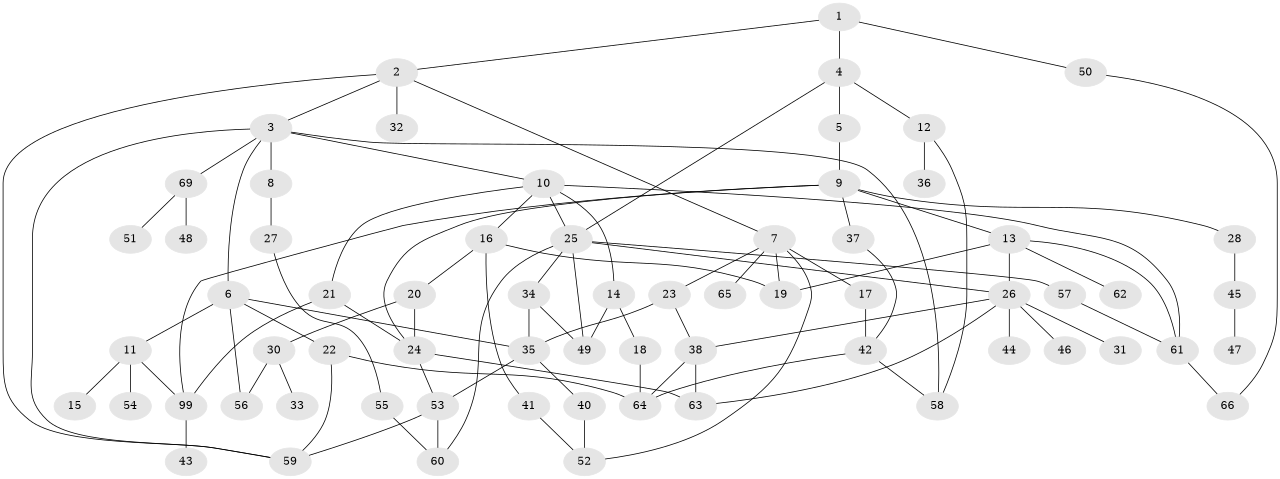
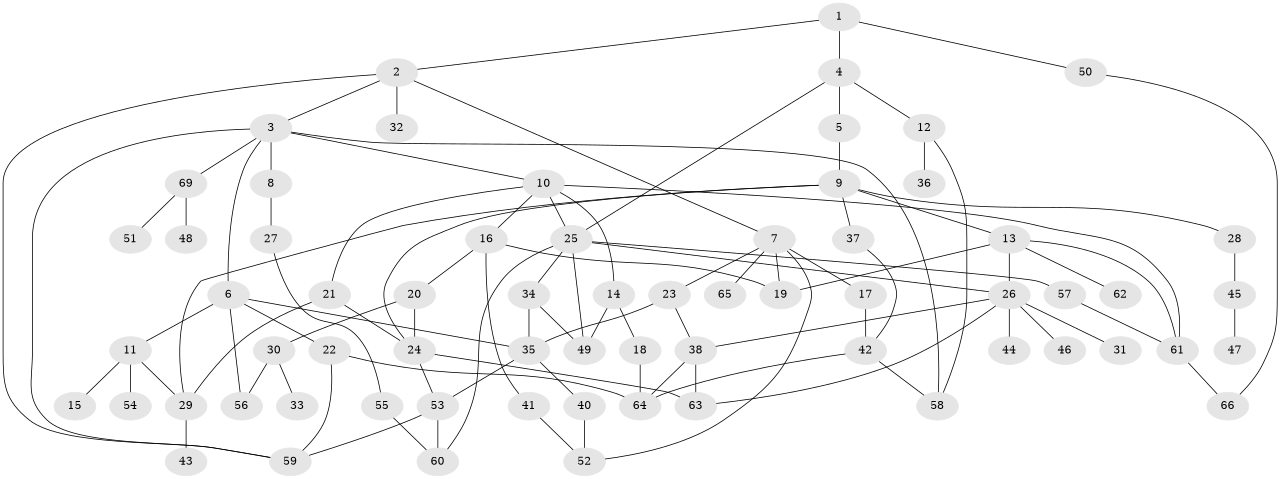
node "99": label "99" -> "29"
